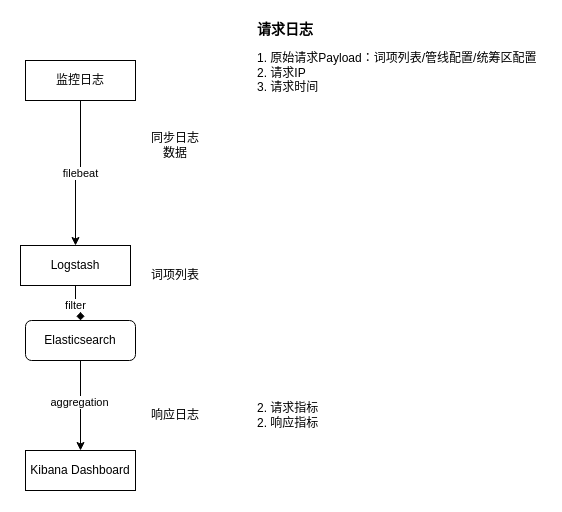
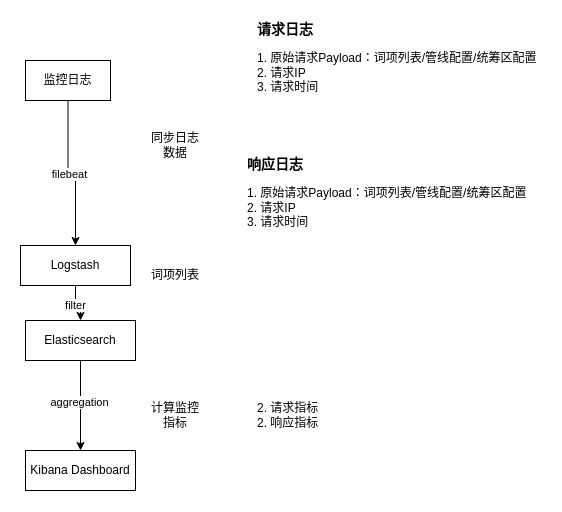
node "监控日志": size 110x40 -> 85x40
node "响应日志1. 原始请求Payload：词项列表/管线配置/统筹区配置 2. 请求IP 3. 请求时间": added
edge "Logstash" -> "Elasticsearch": arrowhead diamond -> classic
node "Elasticsearch": shape rounded rectangle -> rectangle
node "响应日志": label "响应日志" -> "计算监控指标"
